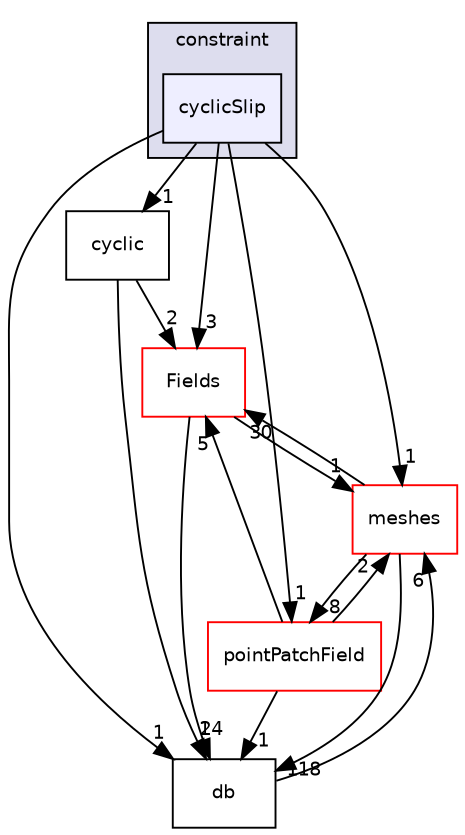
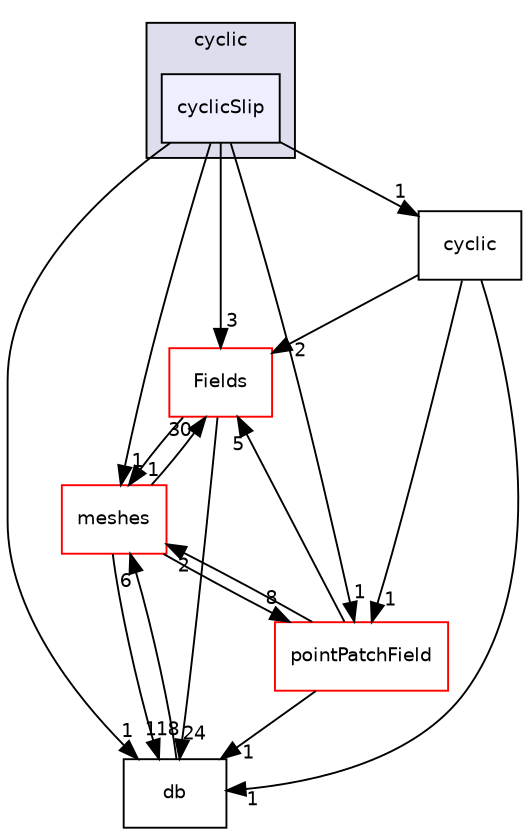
cluster "constraint": label "constraint" -> "cyclic"
edge "cyclic" -> "pointPatchField": added
